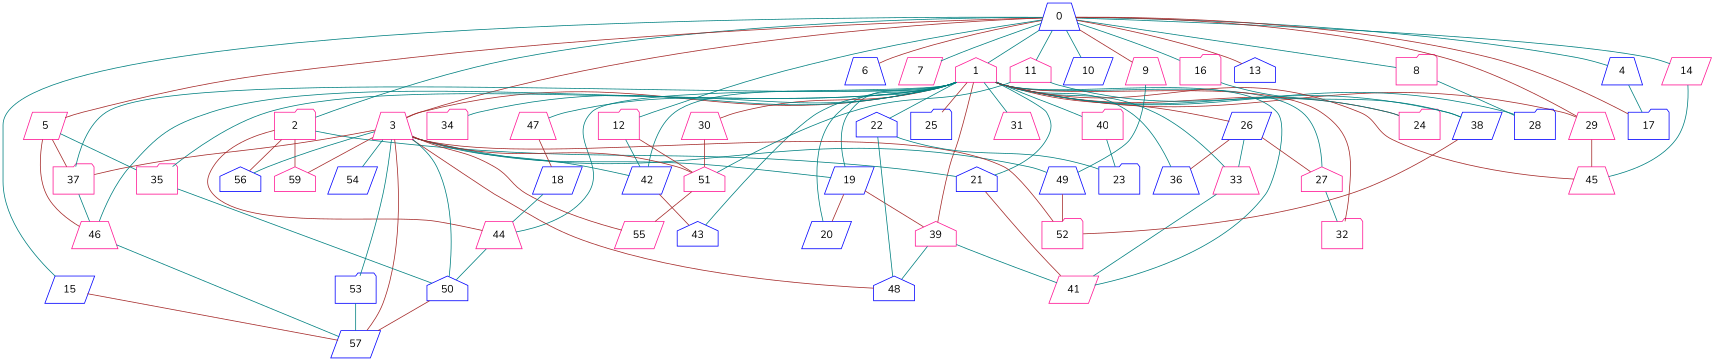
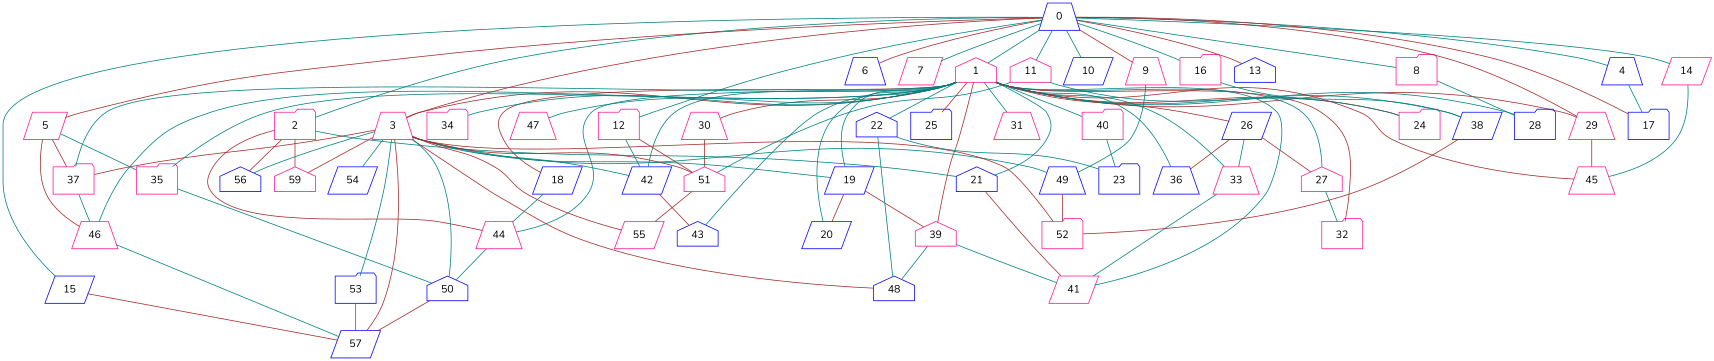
edge "47" -- "18": now "1" -- "18"
